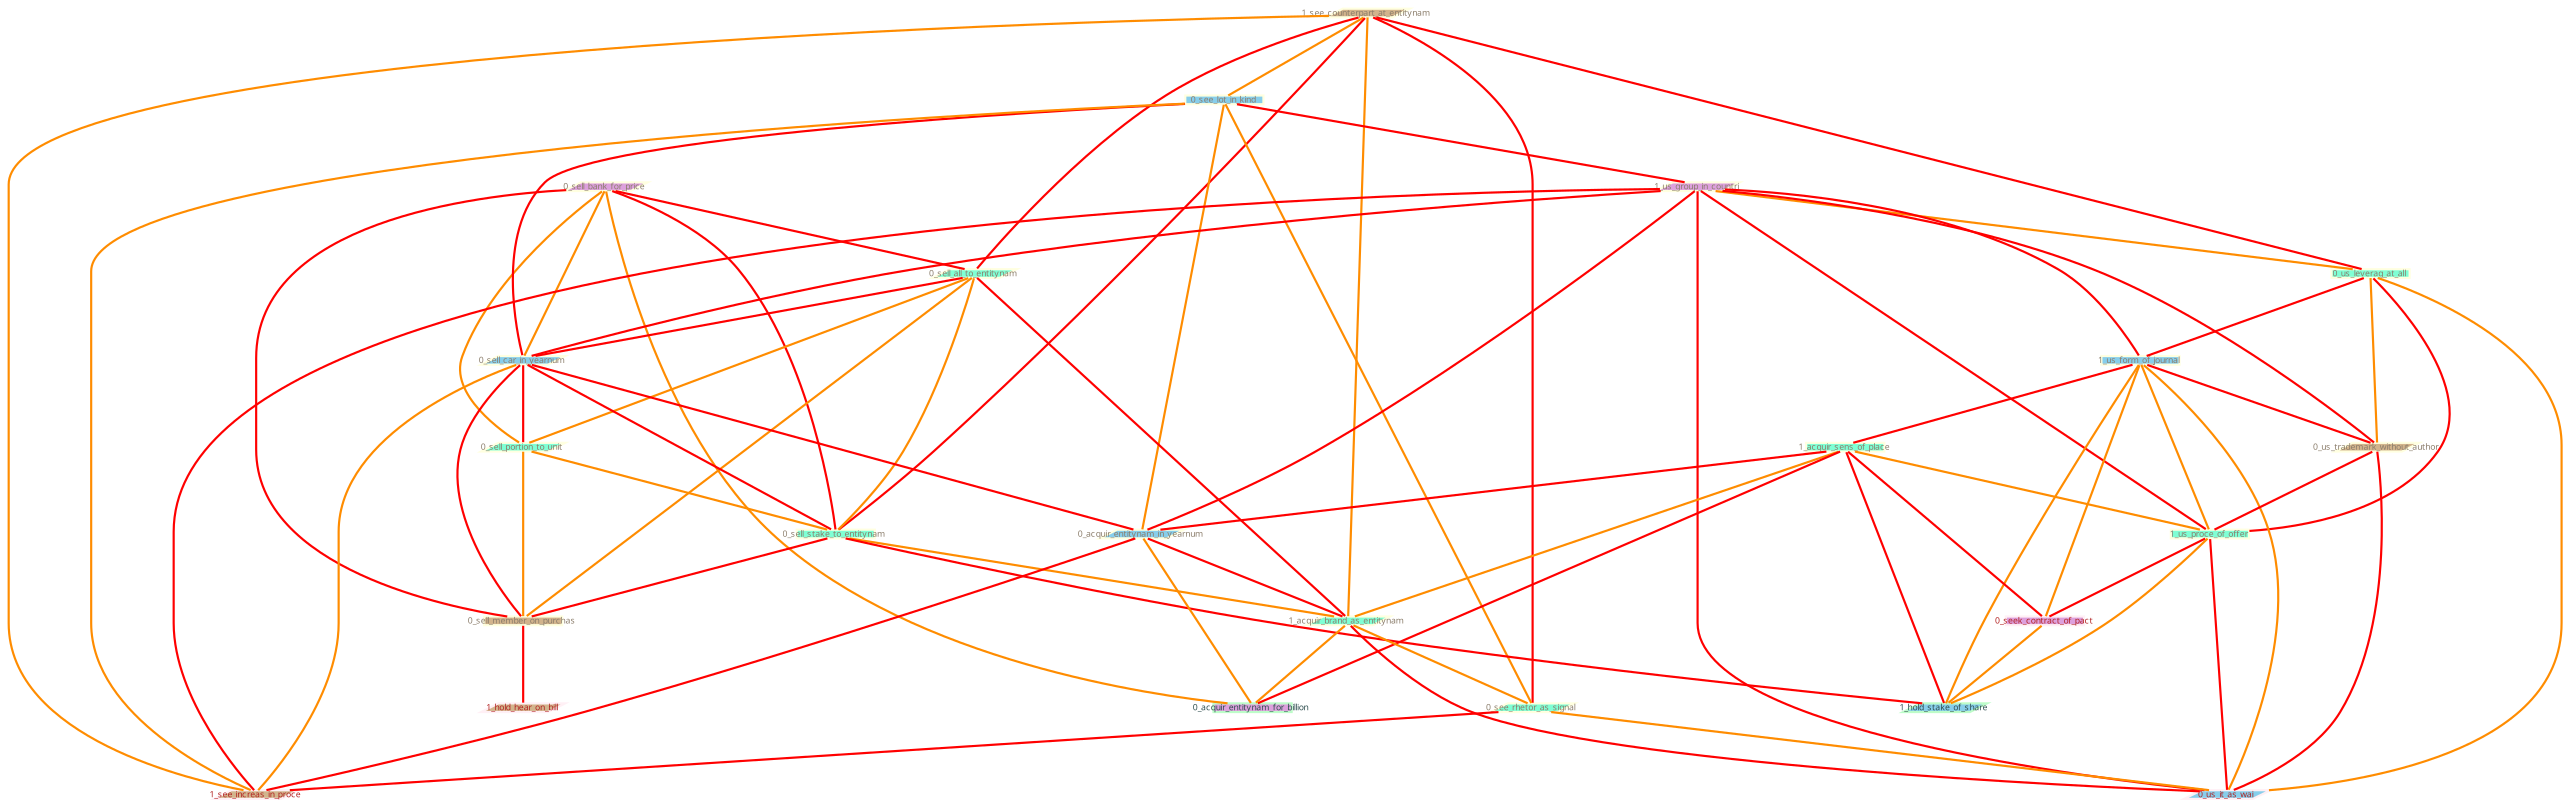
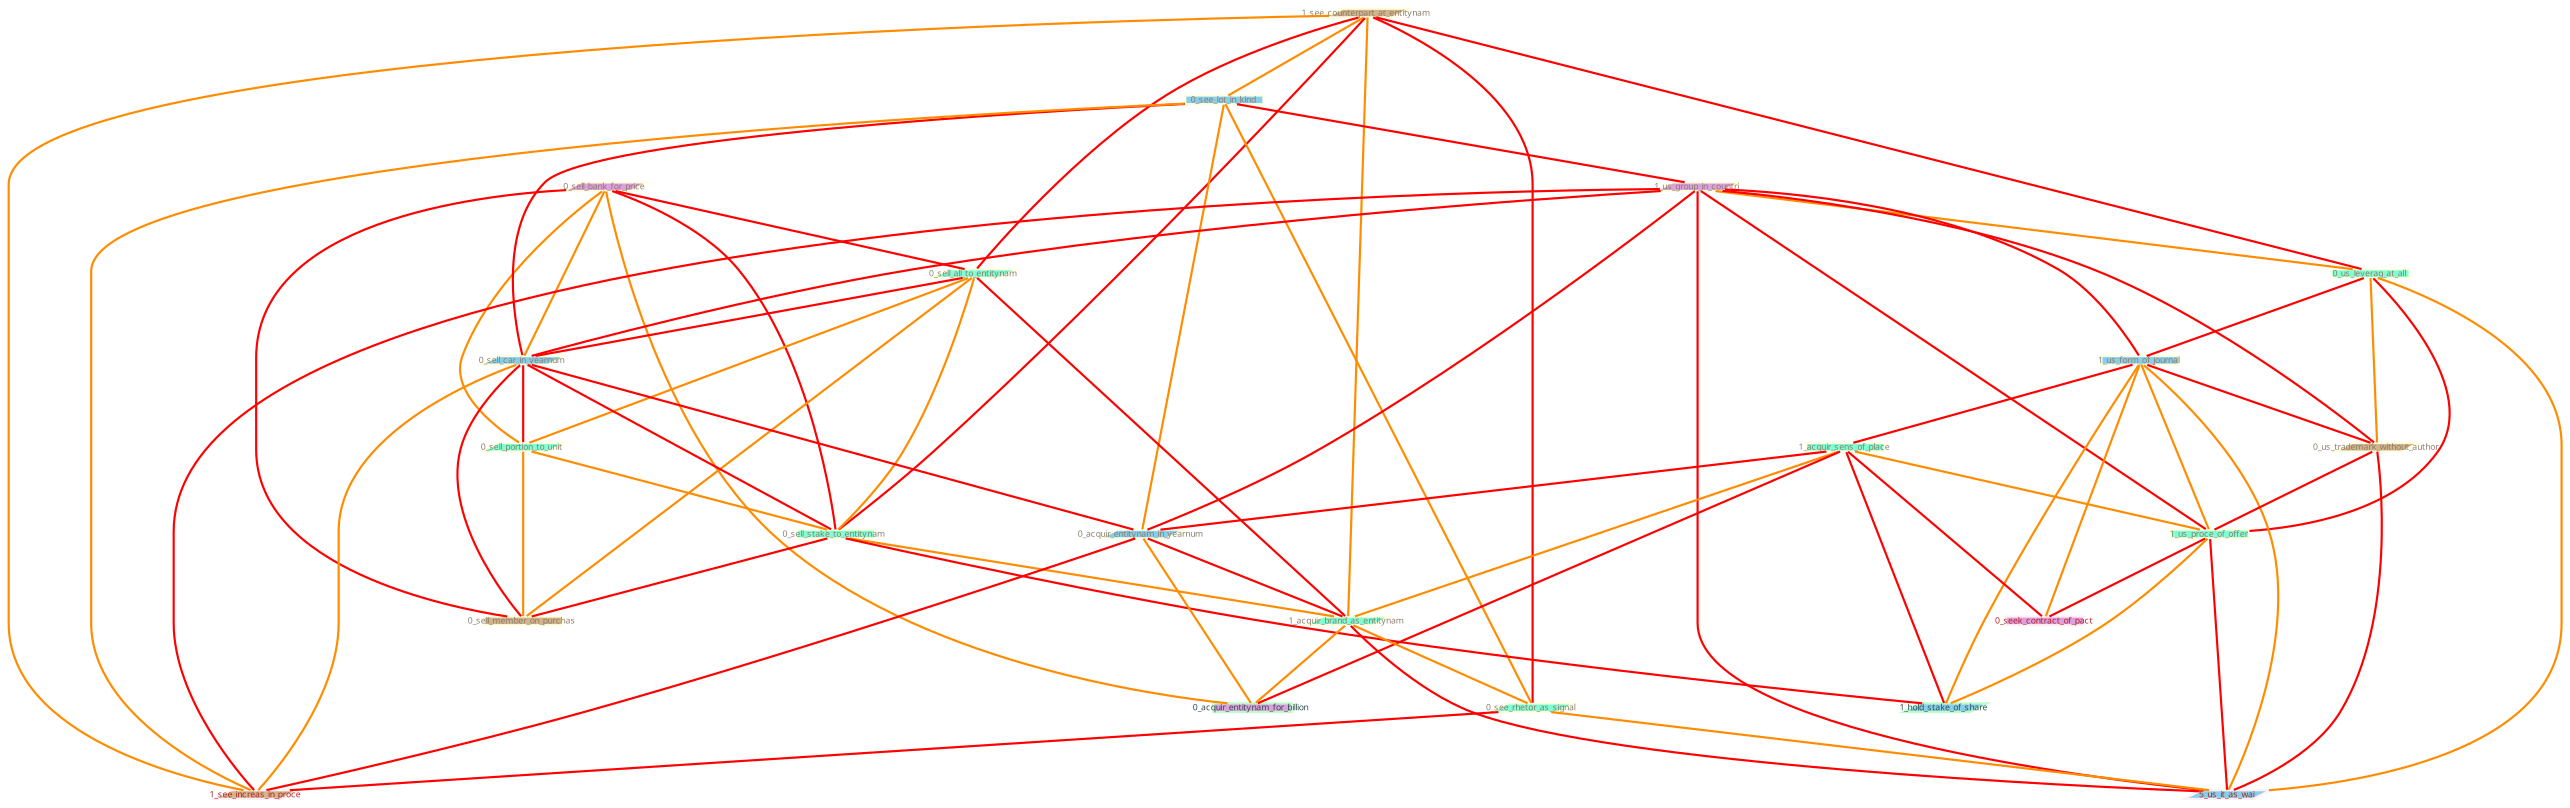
edge "0_seek_contract_of_pact" -- "1_hold_stake_of_share": removed
node "1_hold_hear_on_bill": removed
node "0_us_it_as_wai": label "0_us_it_as_wai" -> "5_us_it_as_wai"
